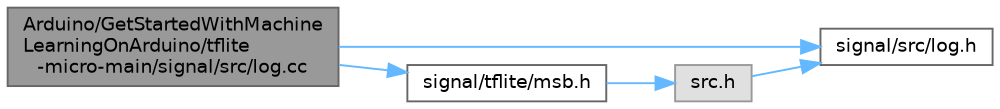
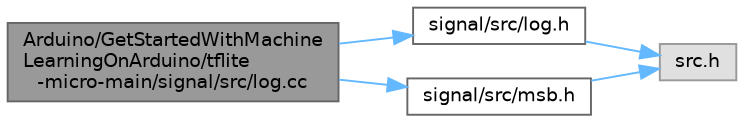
edge "src.h" -> "signal/src/log.h": reversed
node "signal/tflite/msb.h": label "signal/tflite/msb.h" -> "signal/src/msb.h"
